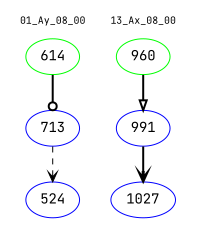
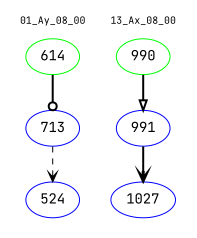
node "960": label "960" -> "990"
